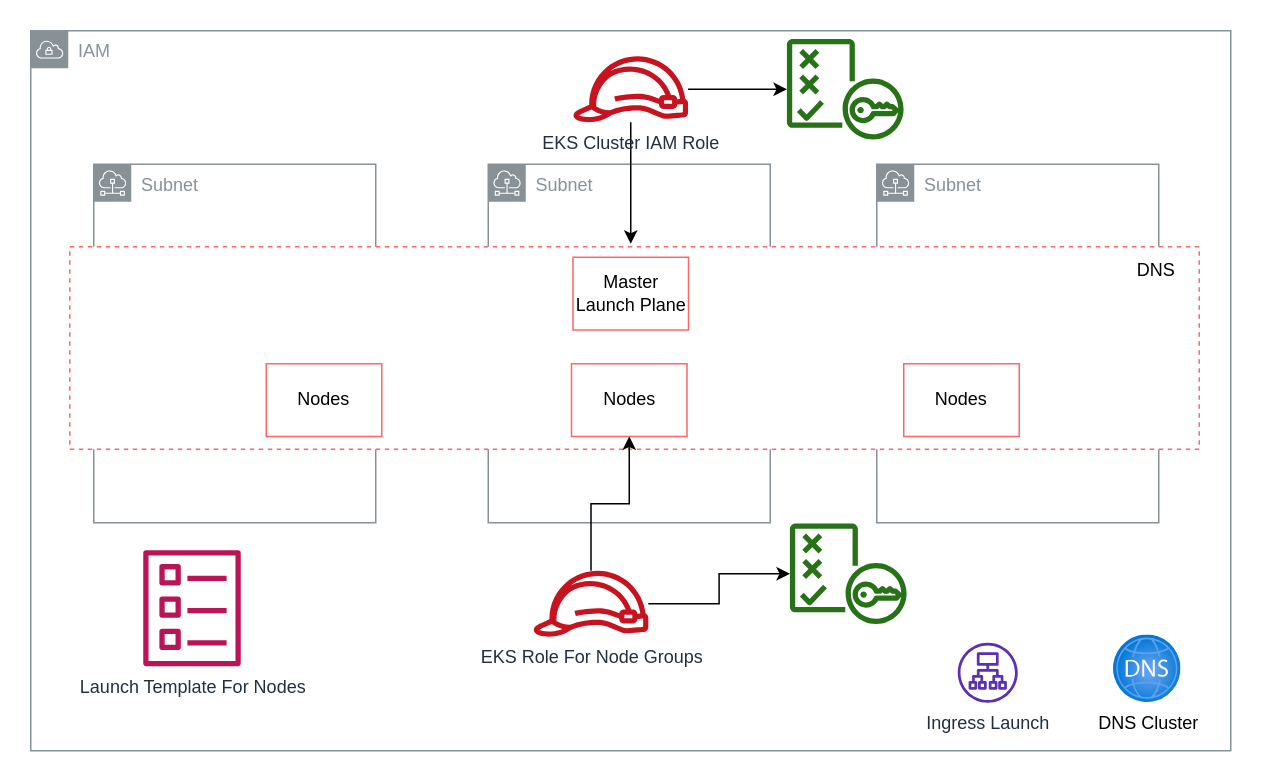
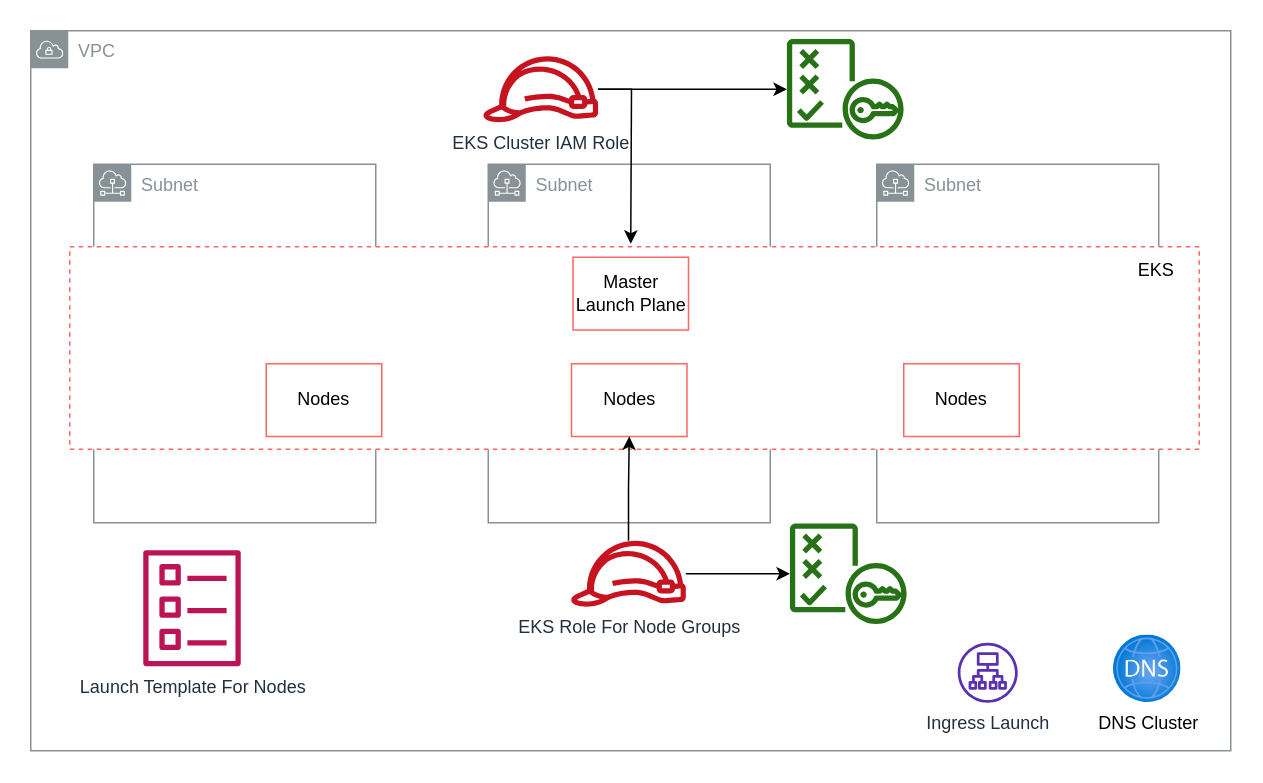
node "IAM": label "IAM" -> "VPC"
node "EKS Cluster IAM Role": moved (631, 89) -> (541, 89)
node "DNS": label "DNS" -> "EKS"
node "EKS Role For Node Groups": moved (591, 604) -> (629, 574)
